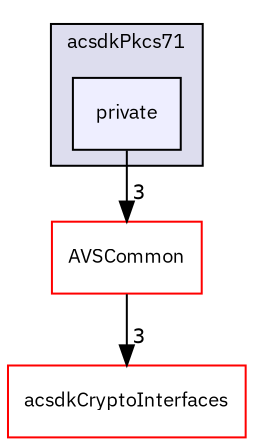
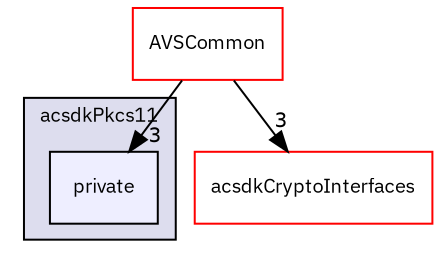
cluster "acsdkPkcs71": label "acsdkPkcs71" -> "acsdkPkcs11"
edge "private" -> "AVSCommon": reversed
